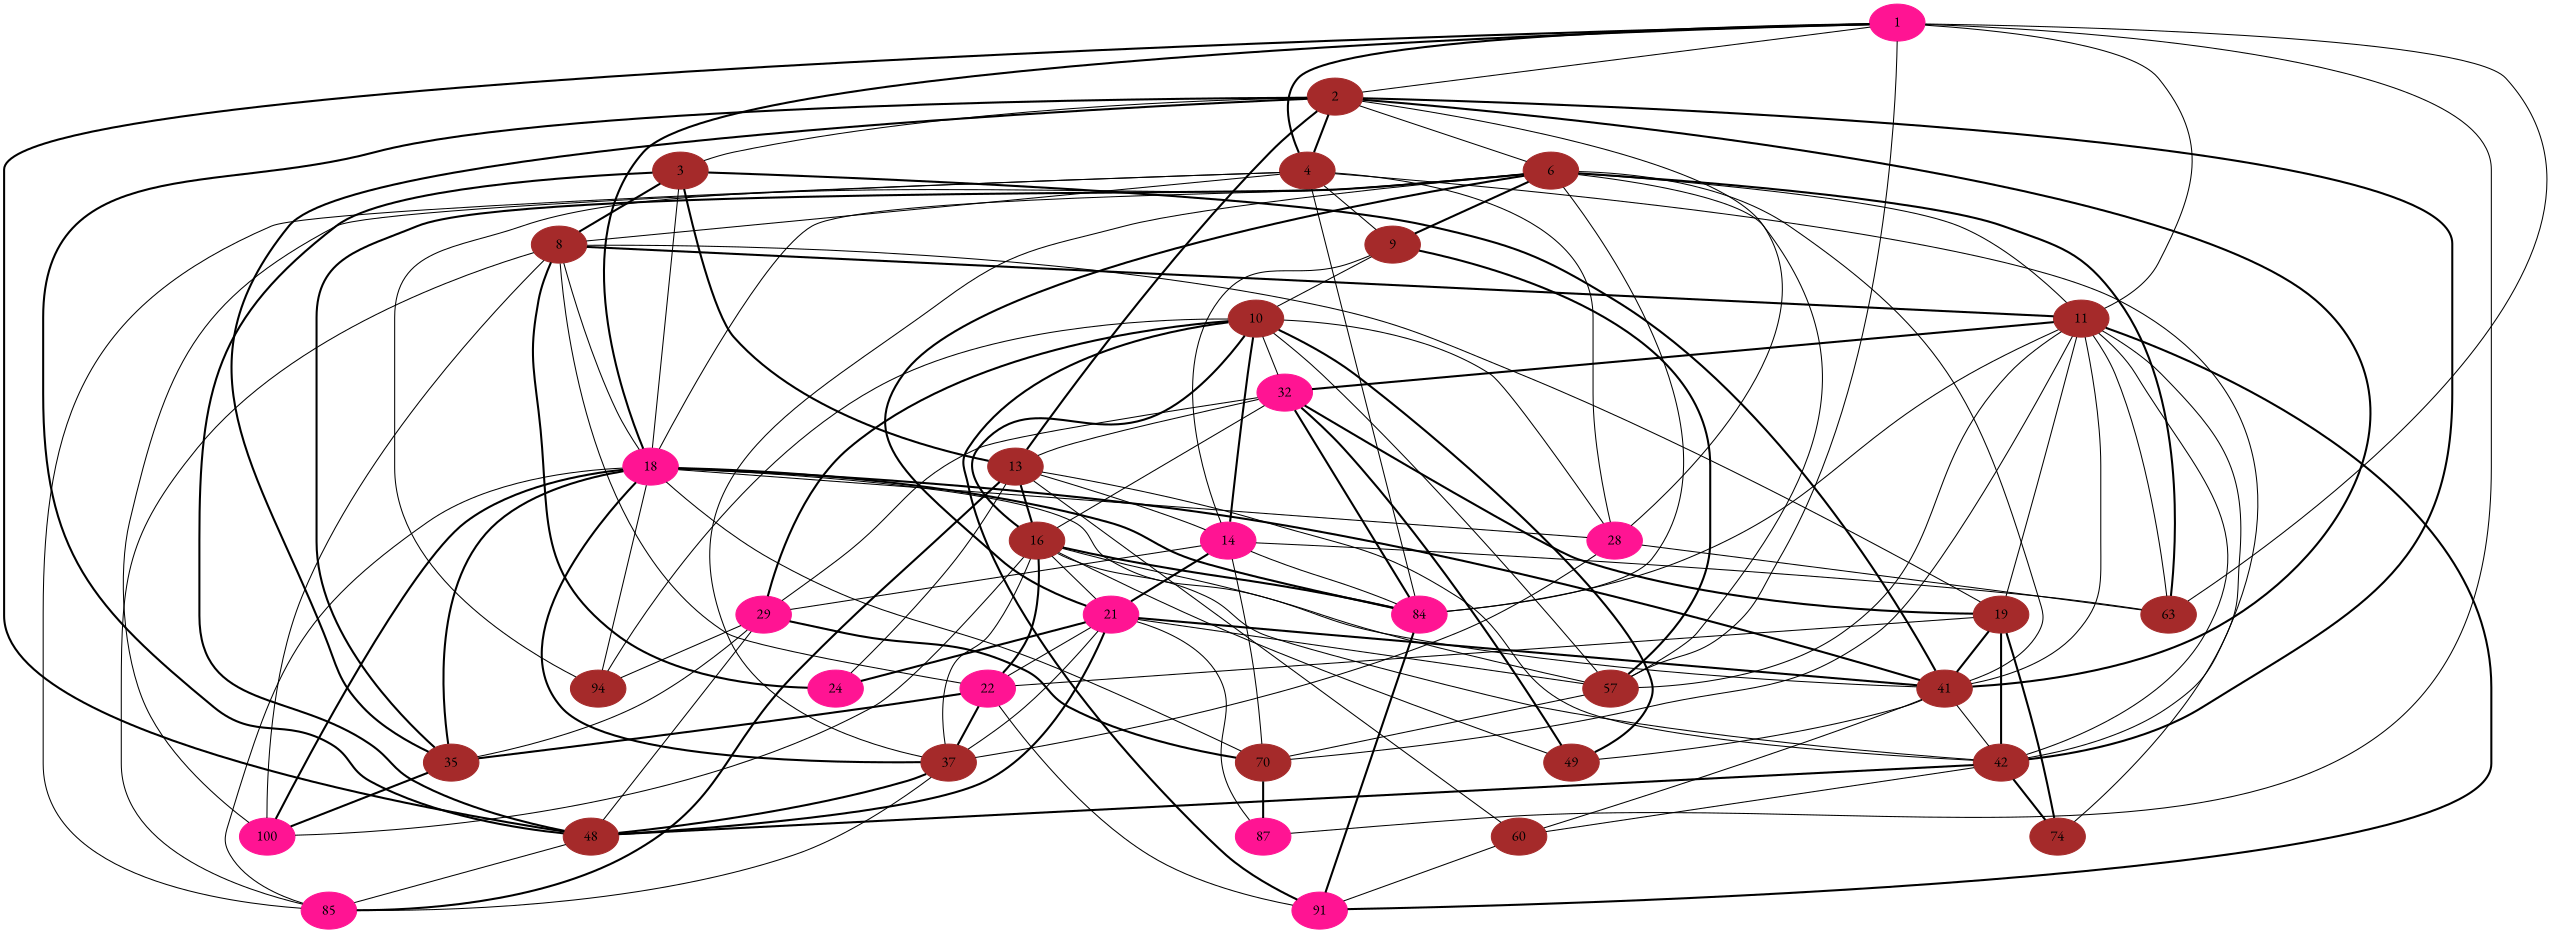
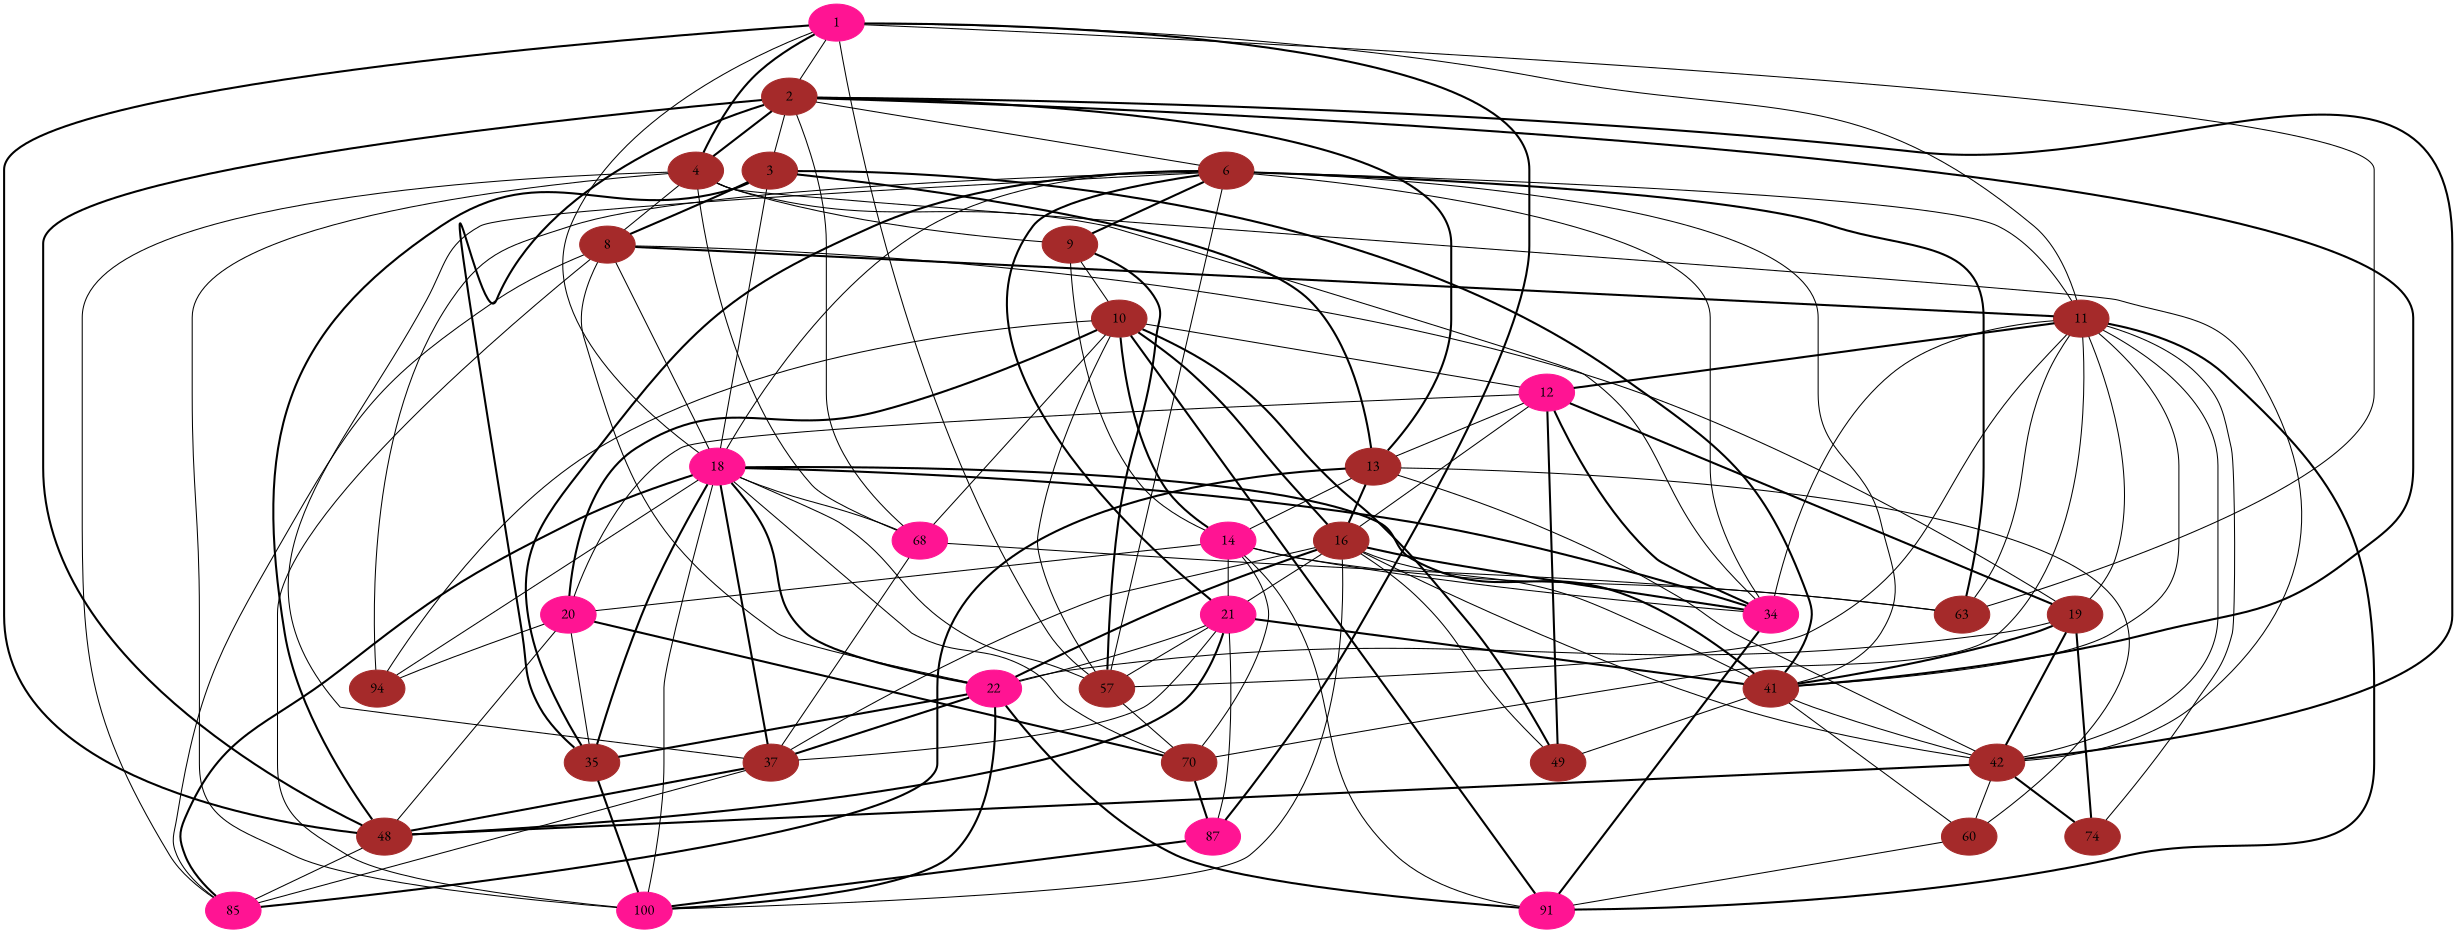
edge "1" -- "18": style bold -> solid
node "32": label "32" -> "12"
node "28": label "28" -> "68"
edge "14" -- "21": style bold -> solid
edge "18" -- "100": style bold -> solid
node "29": label "29" -> "20"
node "84": label "84" -> "34"
edge "18" -- "85": style solid -> bold
edge "18" -- "22": added
node "24": removed
edge "1" -- "87": style solid -> bold
edge "14" -- "91": added
edge "22" -- "91": style solid -> bold
edge "22" -- "100": added
edge "87" -- "100": added
